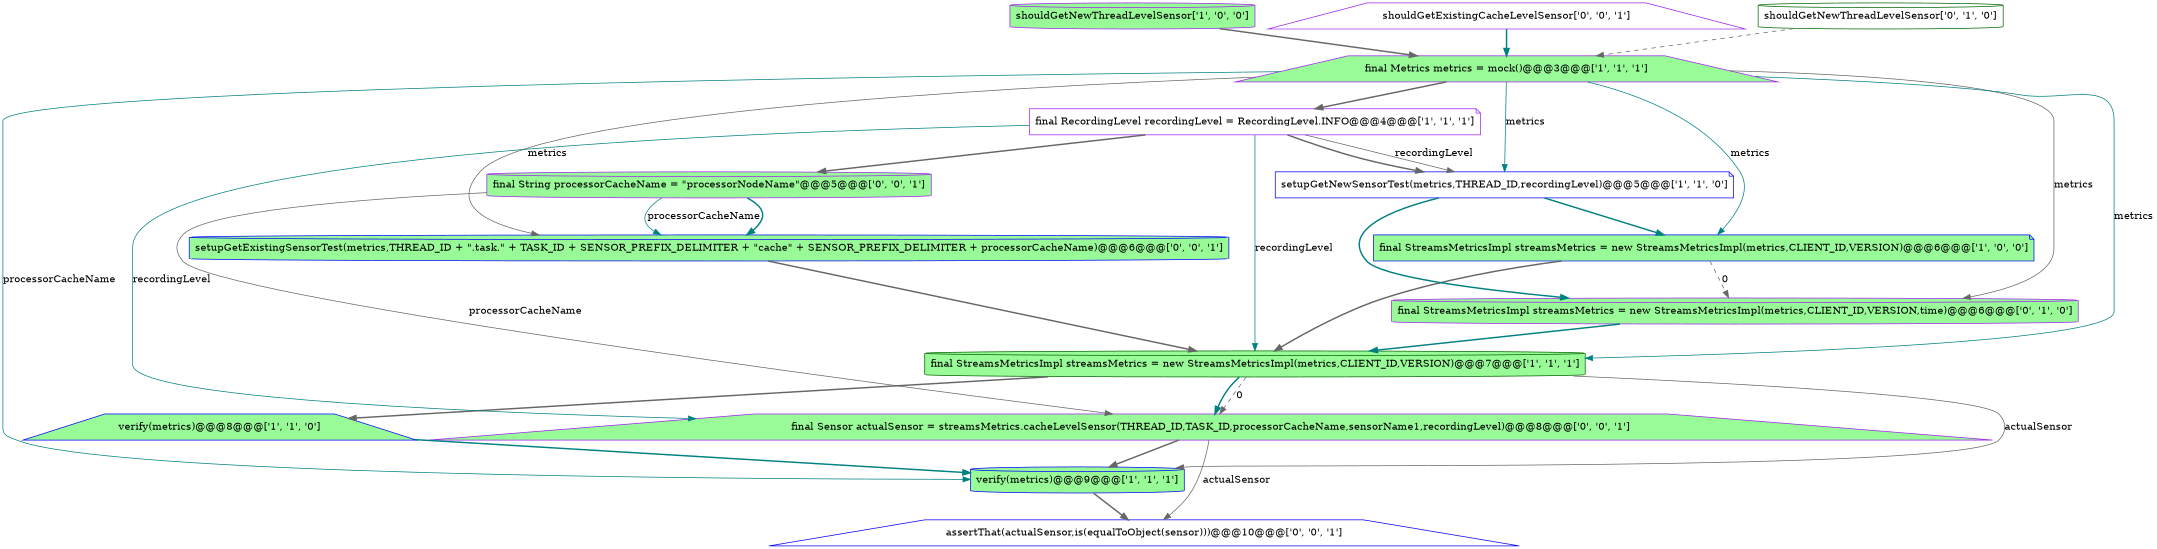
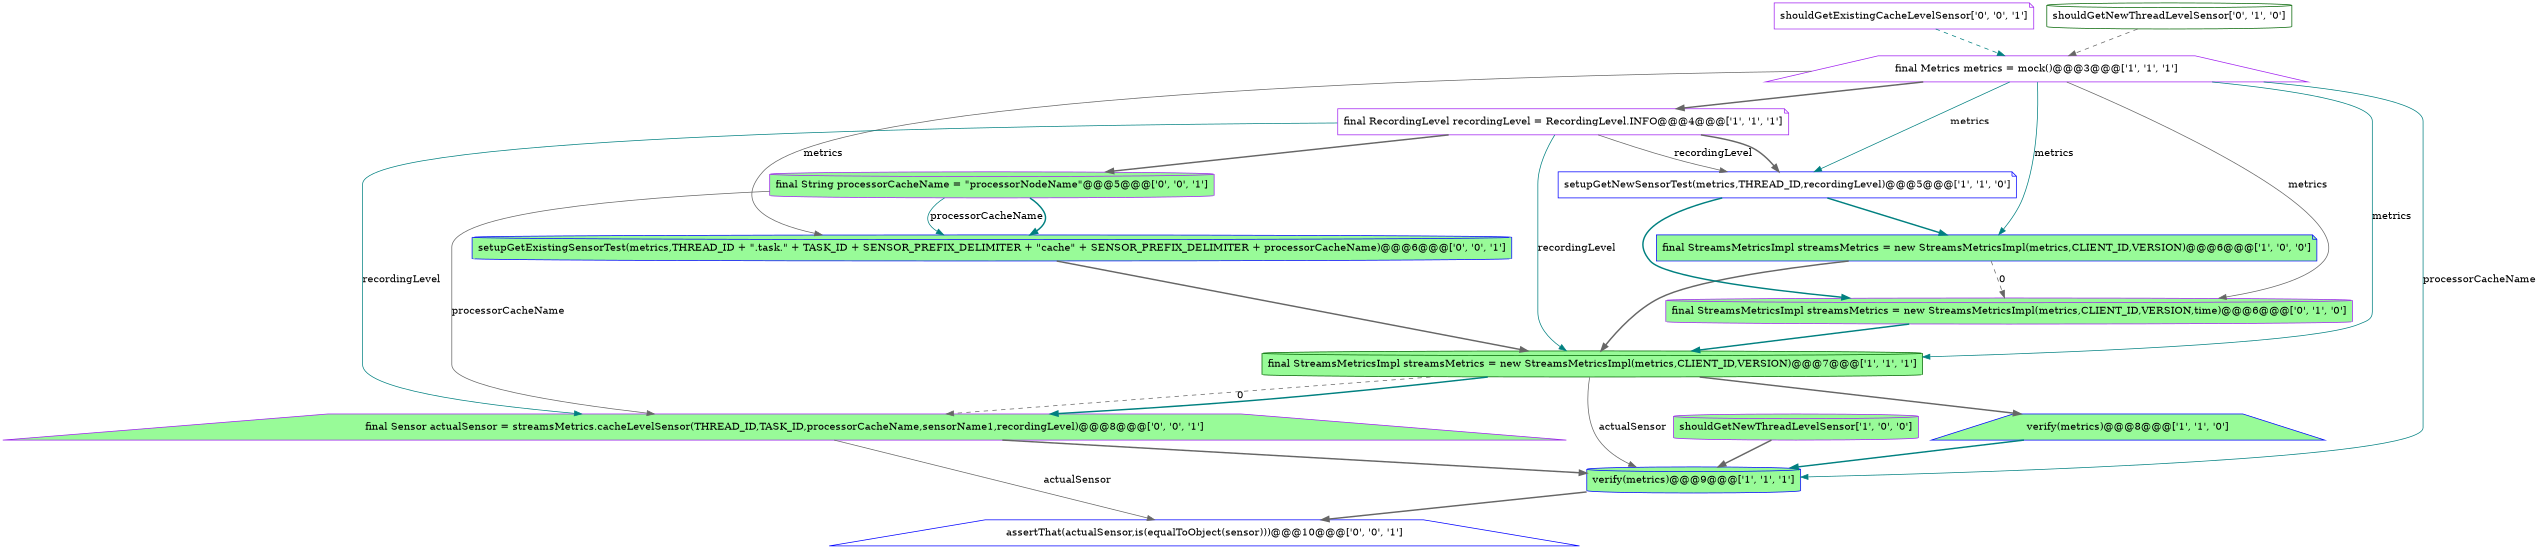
node "shouldGetExistingCacheLevelSensor['0', '0', '1']": shape trapezium -> note
edge "shouldGetExistingCacheLevelSensor['0', '0', '1']" -> "final Metrics metrics = mock()@@@3@@@['1', '1', '1']": style bold -> dashed
edge "shouldGetNewThreadLevelSensor['1', '0', '0']" -> "final Metrics metrics = mock()@@@3@@@['1', '1', '1']": now "shouldGetNewThreadLevelSensor['1', '0', '0']" -> "verify(metrics)@@@9@@@['1', '1', '1']"
node "final Metrics metrics = mock()@@@3@@@['1', '1', '1']": fillcolor palegreen -> white
